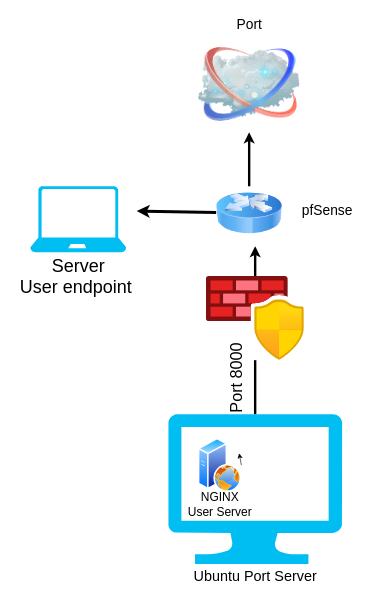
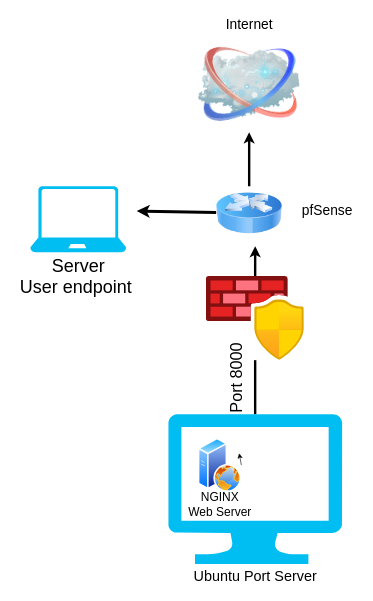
node "Port": label "Port" -> "Internet"
node "NGINX User Server": label "NGINX User Server" -> "NGINX Web Server"
